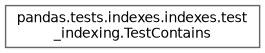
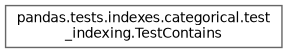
node "pandas.tests.indexes.indexes.test _indexing.TestContains": label "pandas.tests.indexes.indexes.test _indexing.TestContains" -> "pandas.tests.indexes.categorical.test _indexing.TestContains"
